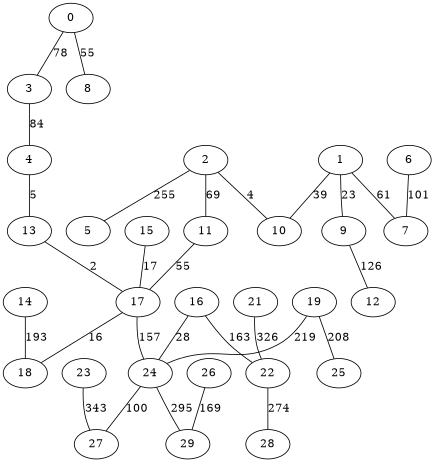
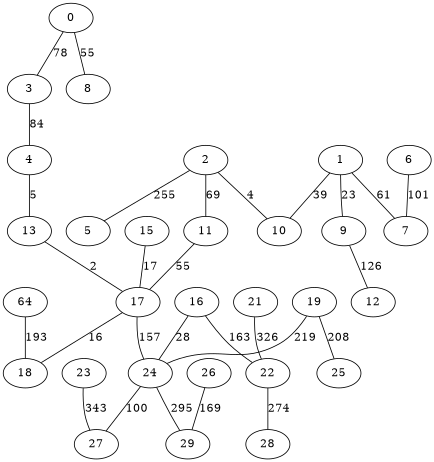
node "14": label "14" -> "64"
